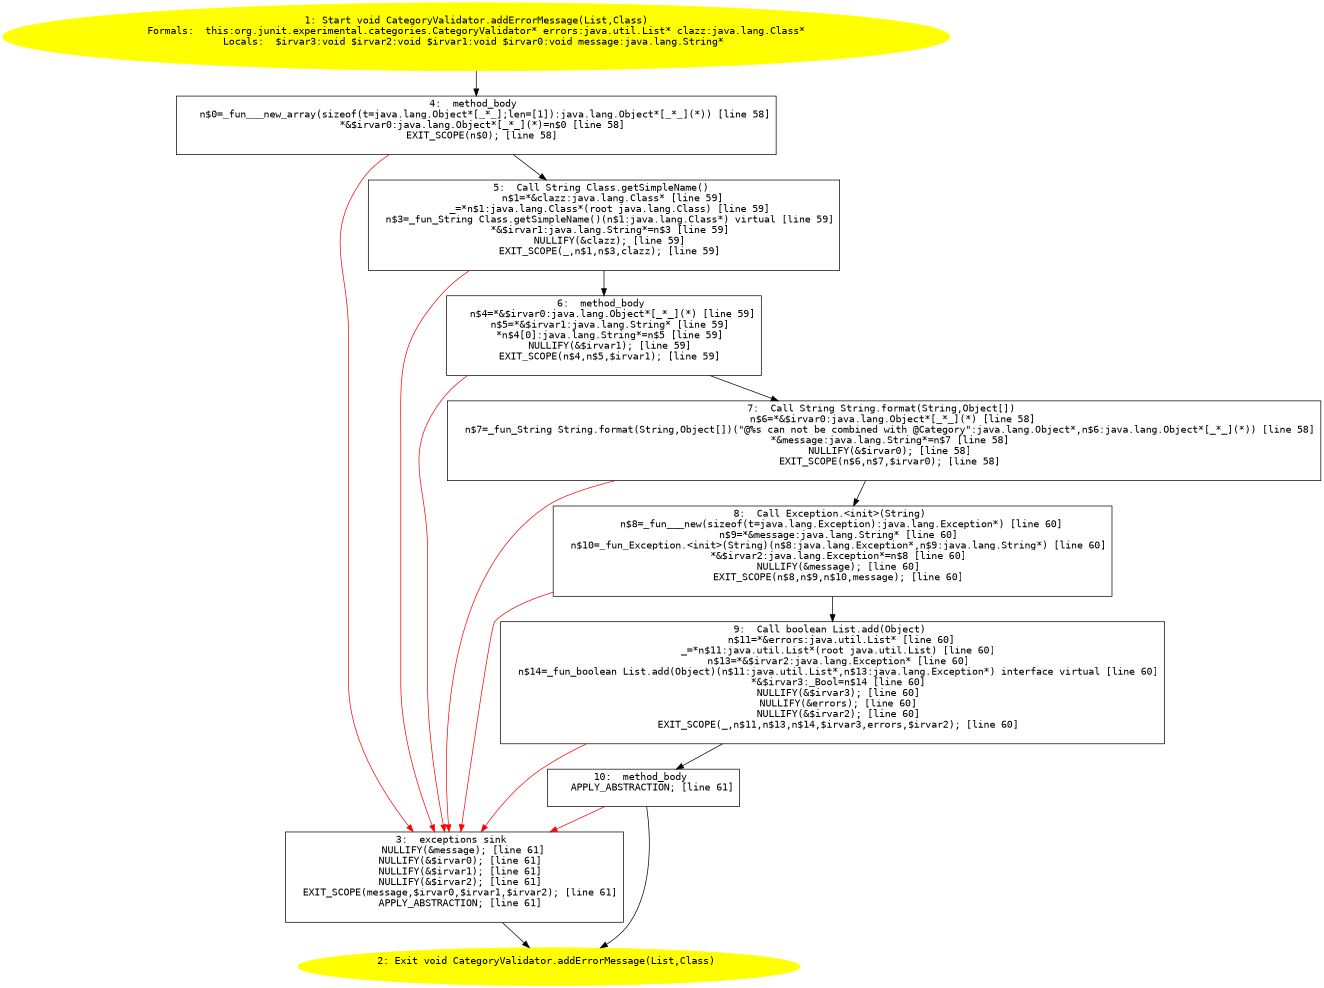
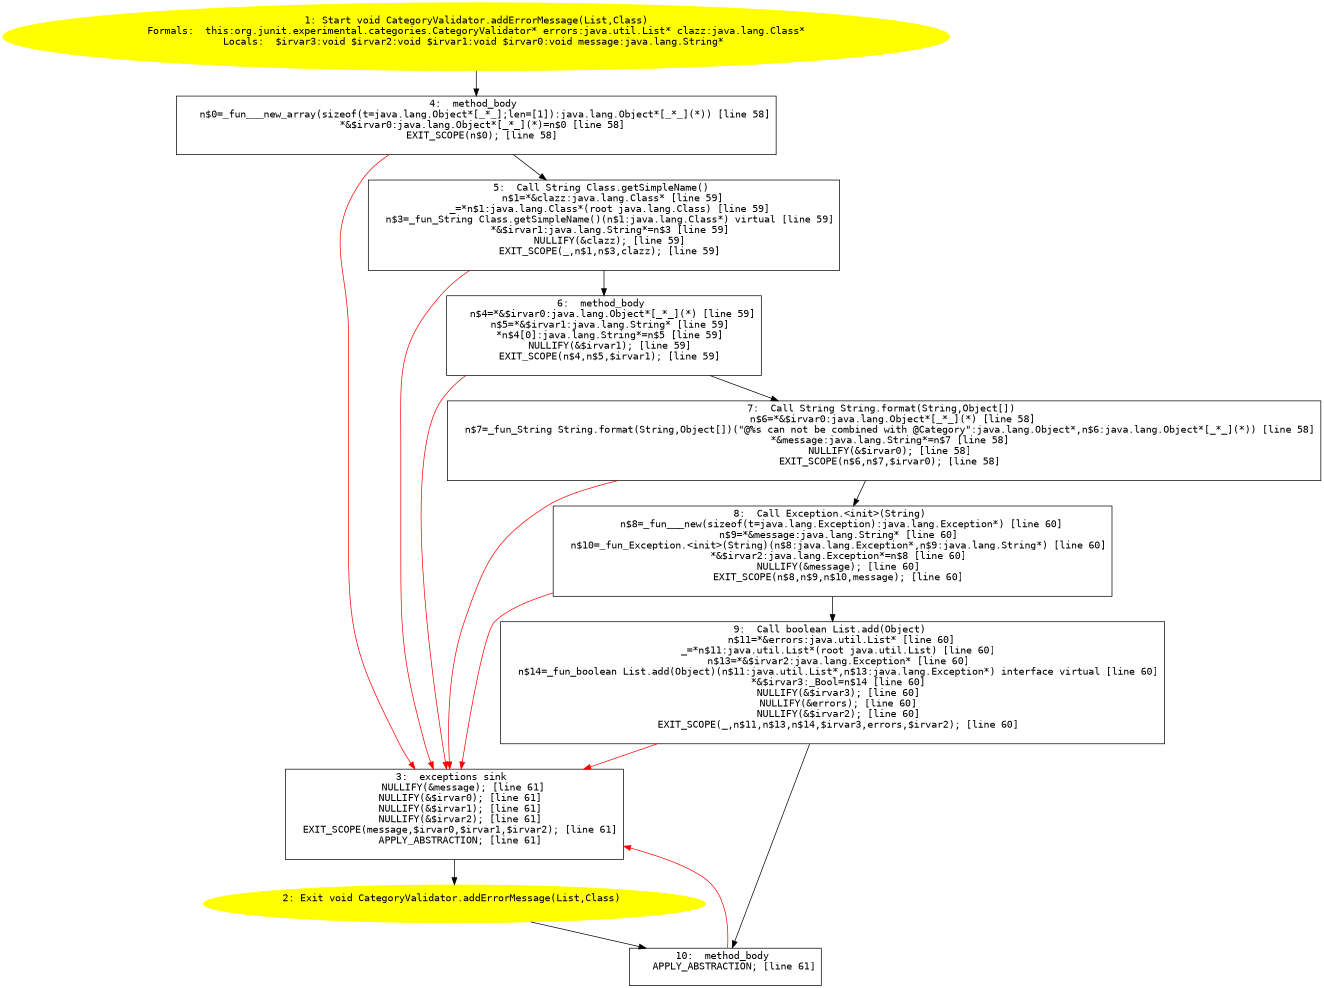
edge "10:  method_body APPLY_ABSTRACTION; [line 61]" -> "2: Exit void CategoryValidator.addErrorMessage(List,Class)": reversed
